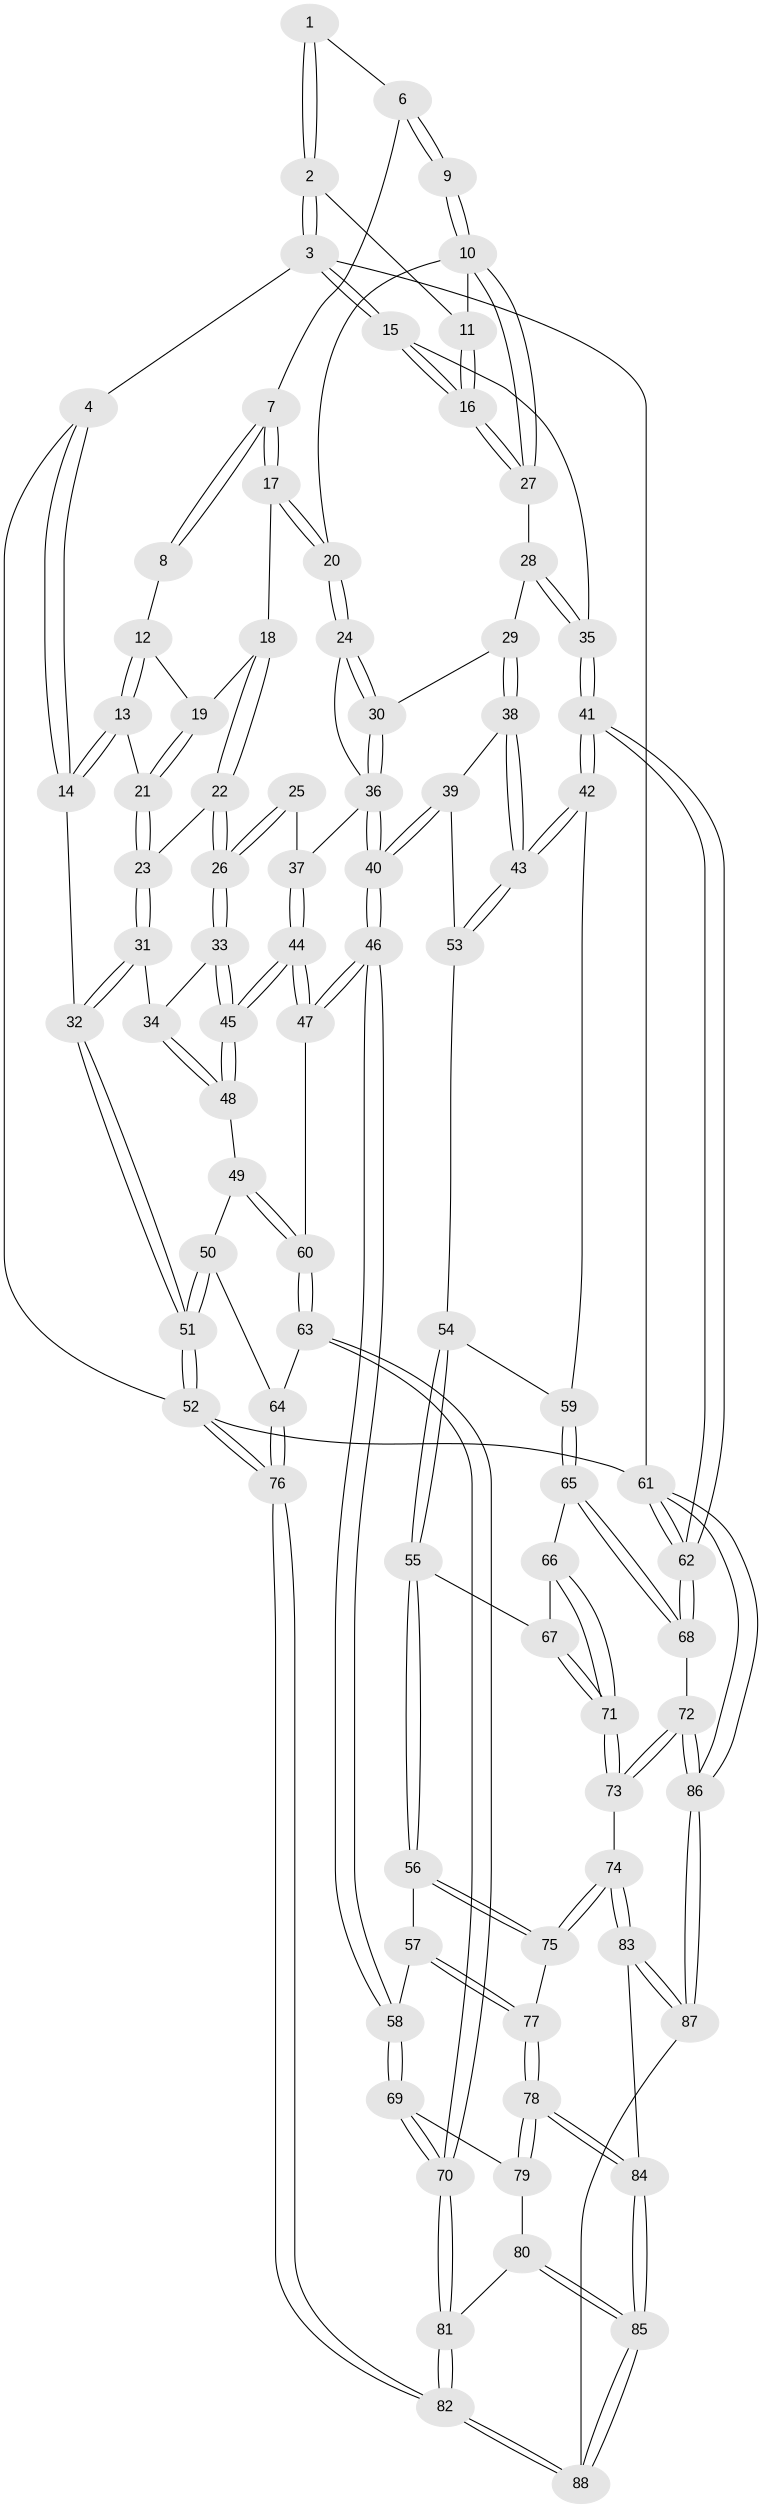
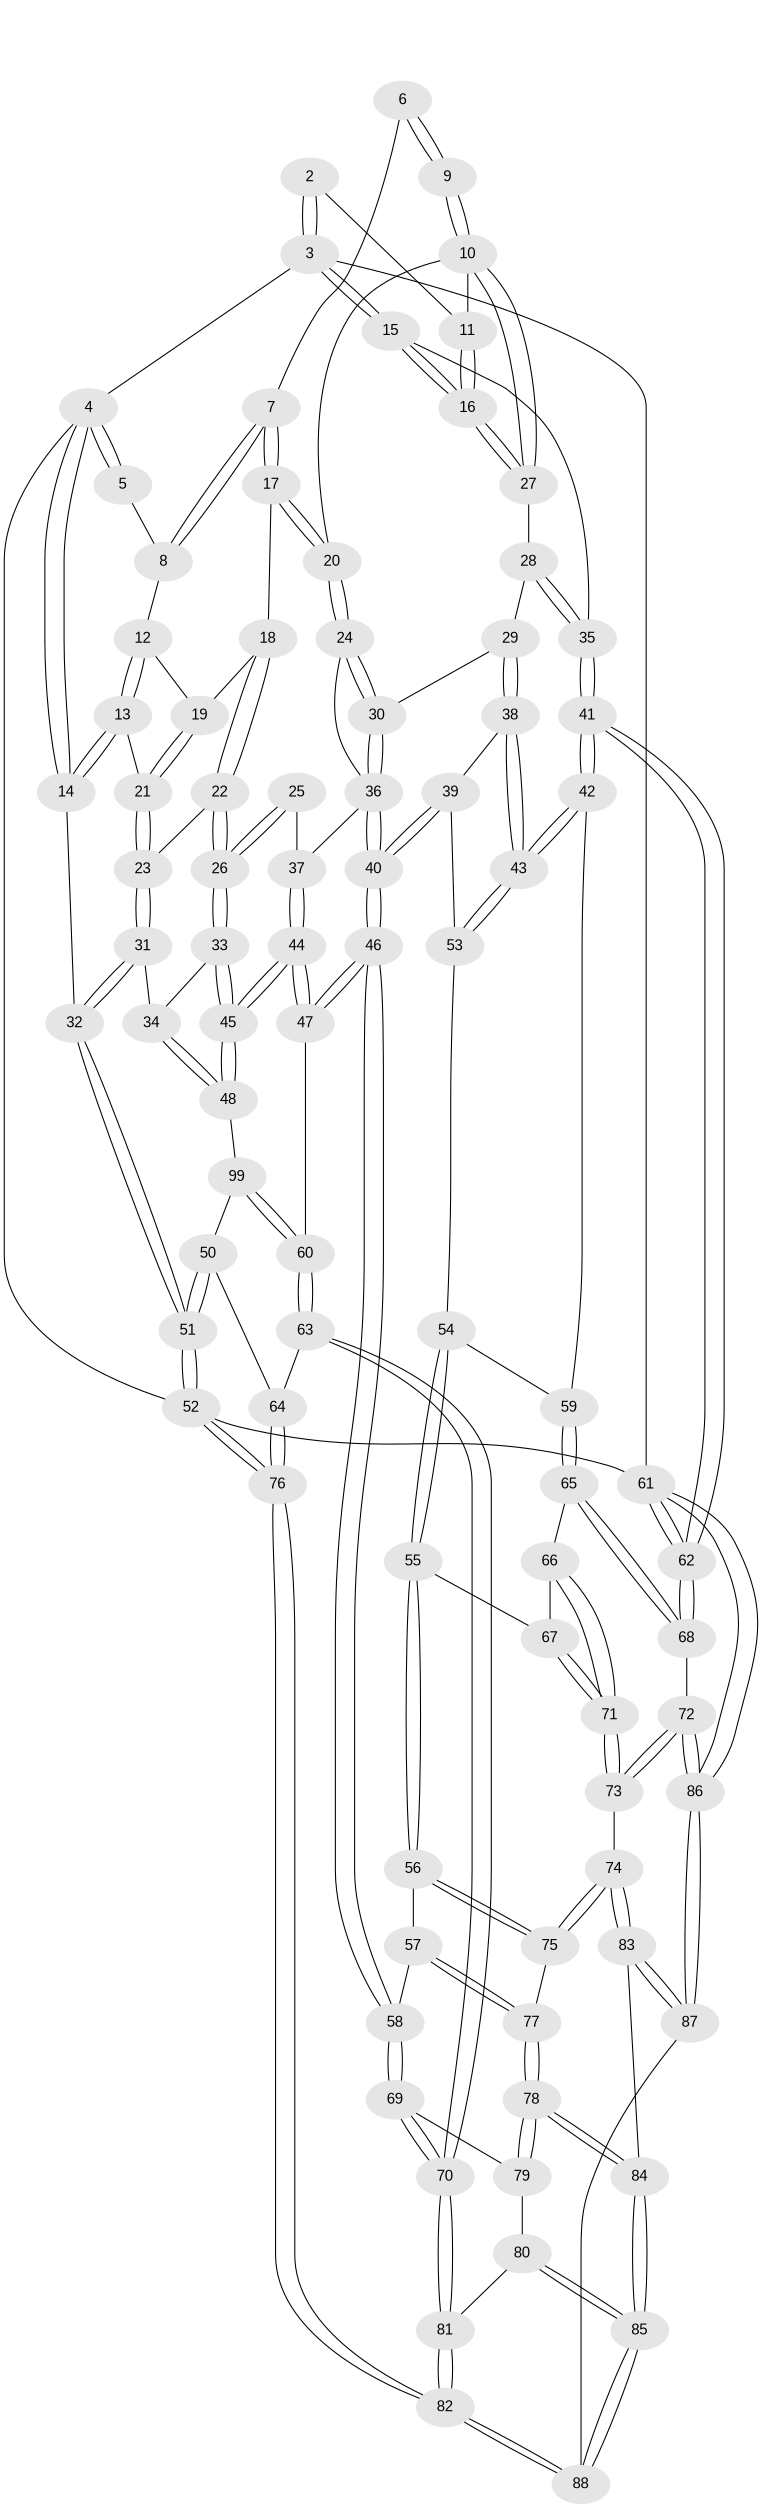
node "1": removed
node "5": added
node "49": label "49" -> "99"
